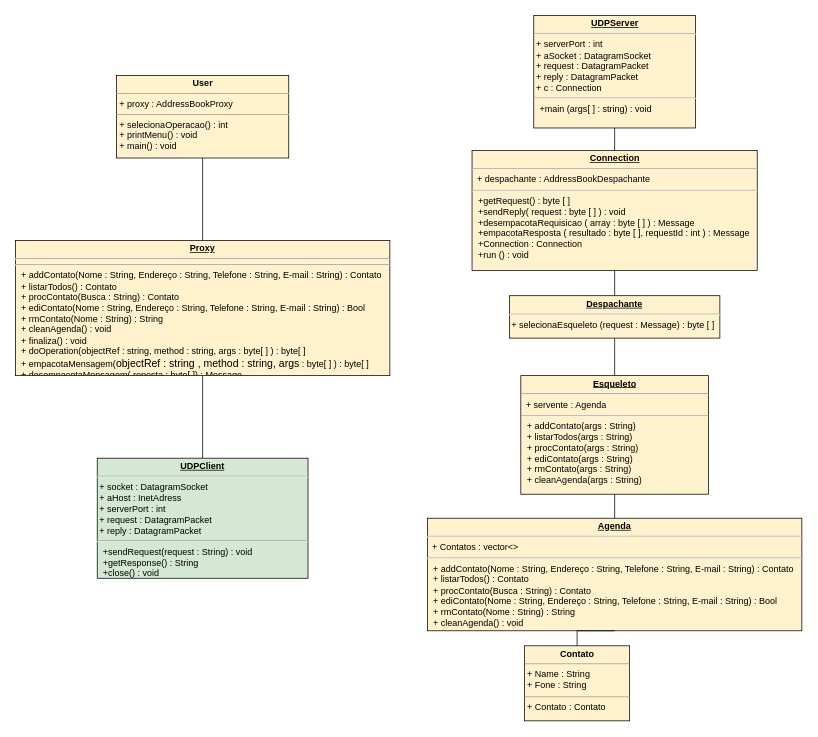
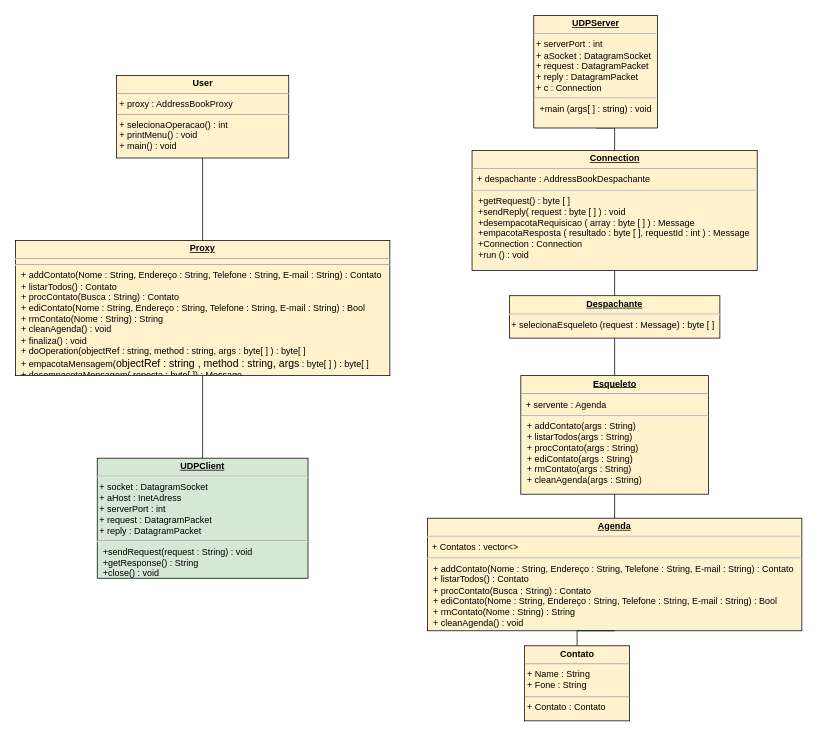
node "UDPServer + serverPort : int + aSocket : DatagramSocket + request : DatagramPacket + reply : DatagramPacket + c : Connection +main (args[ ] : string) : void": size 162x113 -> 124x113
